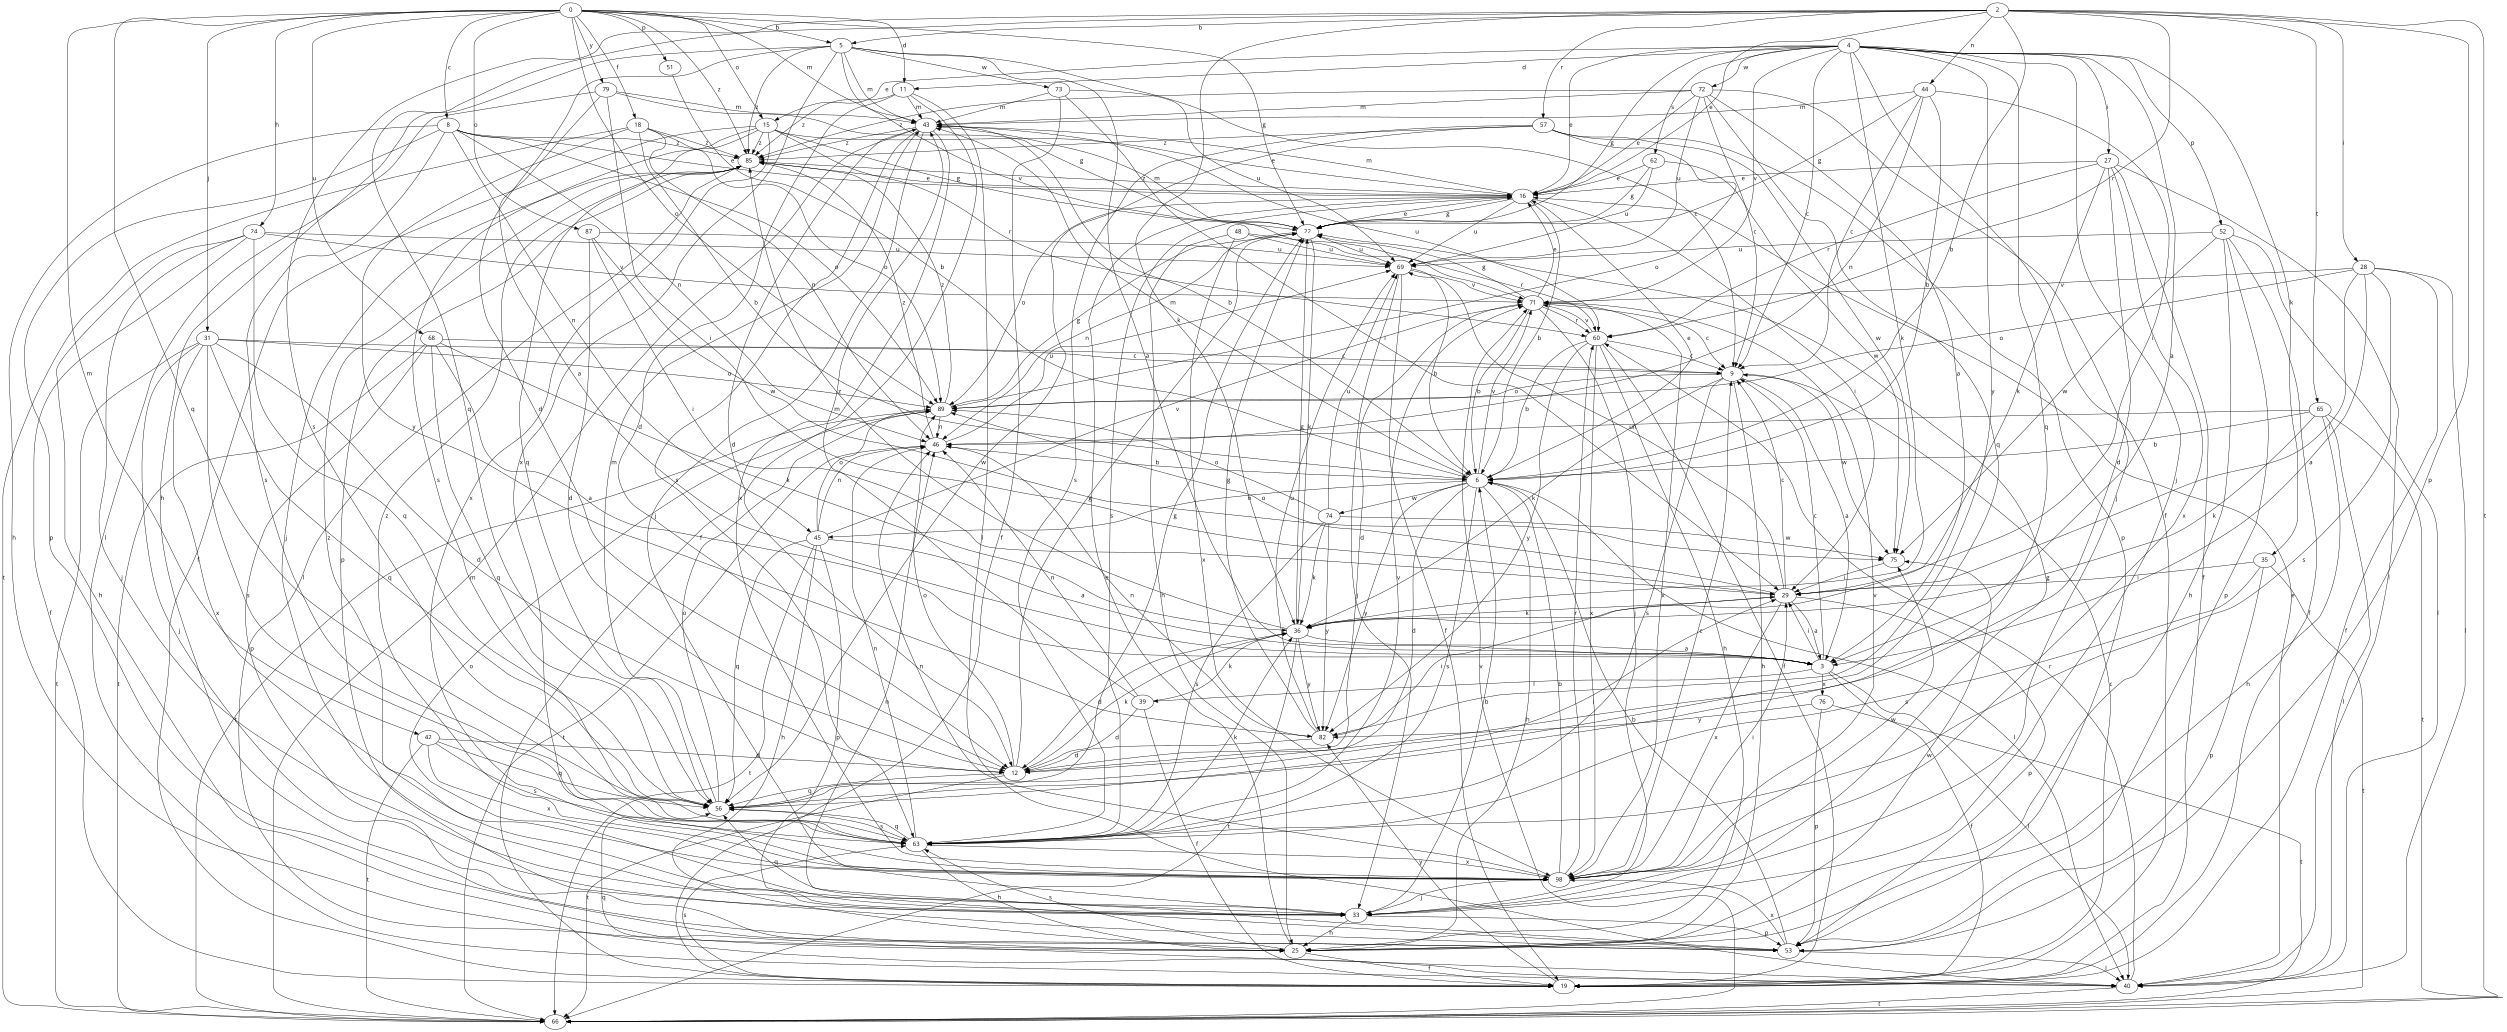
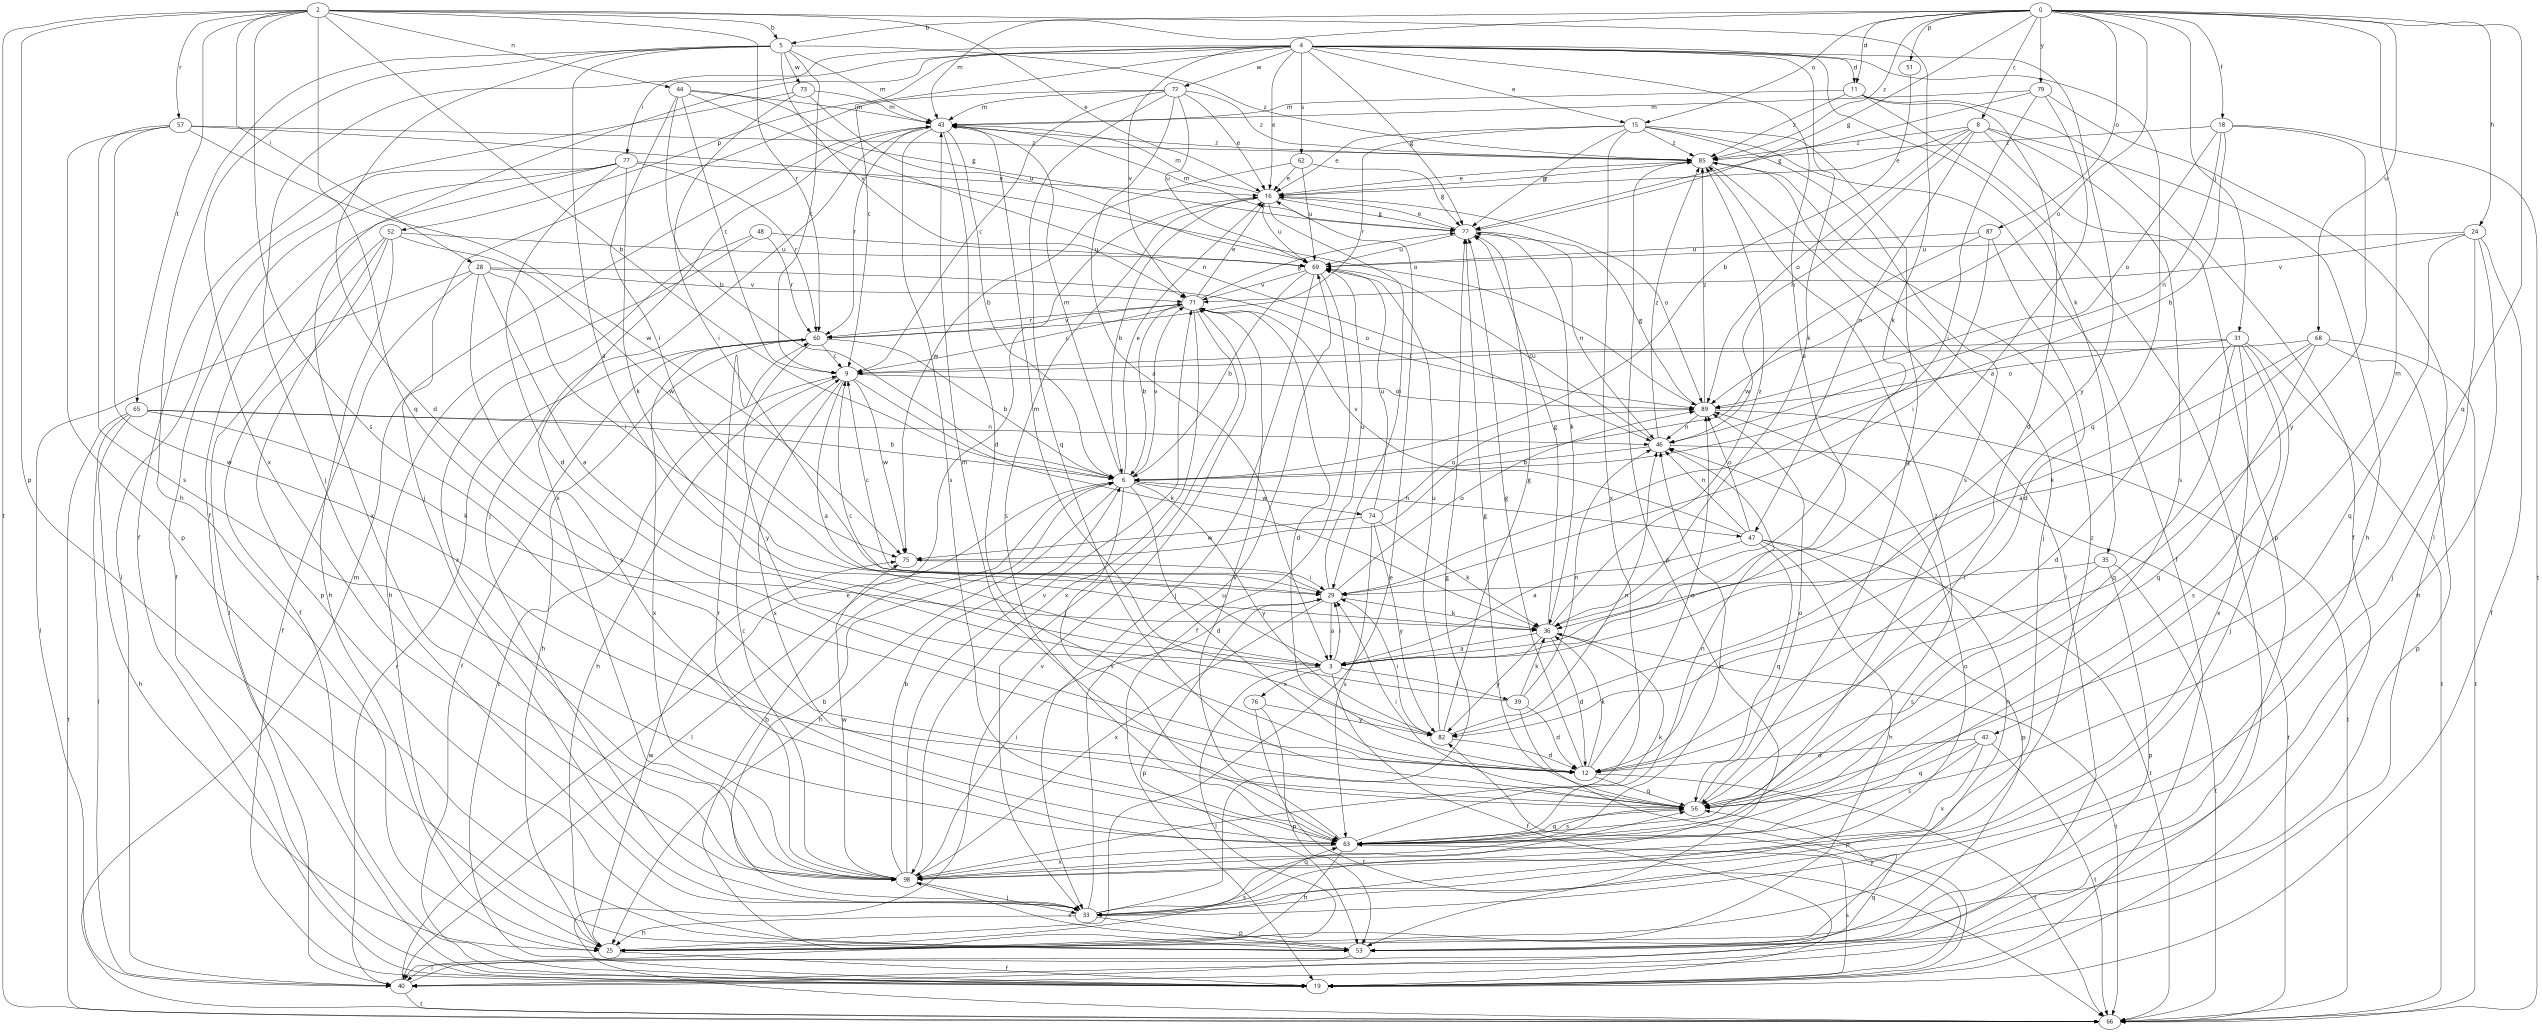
edge "43" -> "60": label "u" -> "r"
node "45": label "45" -> "47"
edge "33" -> "69": added, label "u"
edge "39" -> "19": label "f" -> "p"
